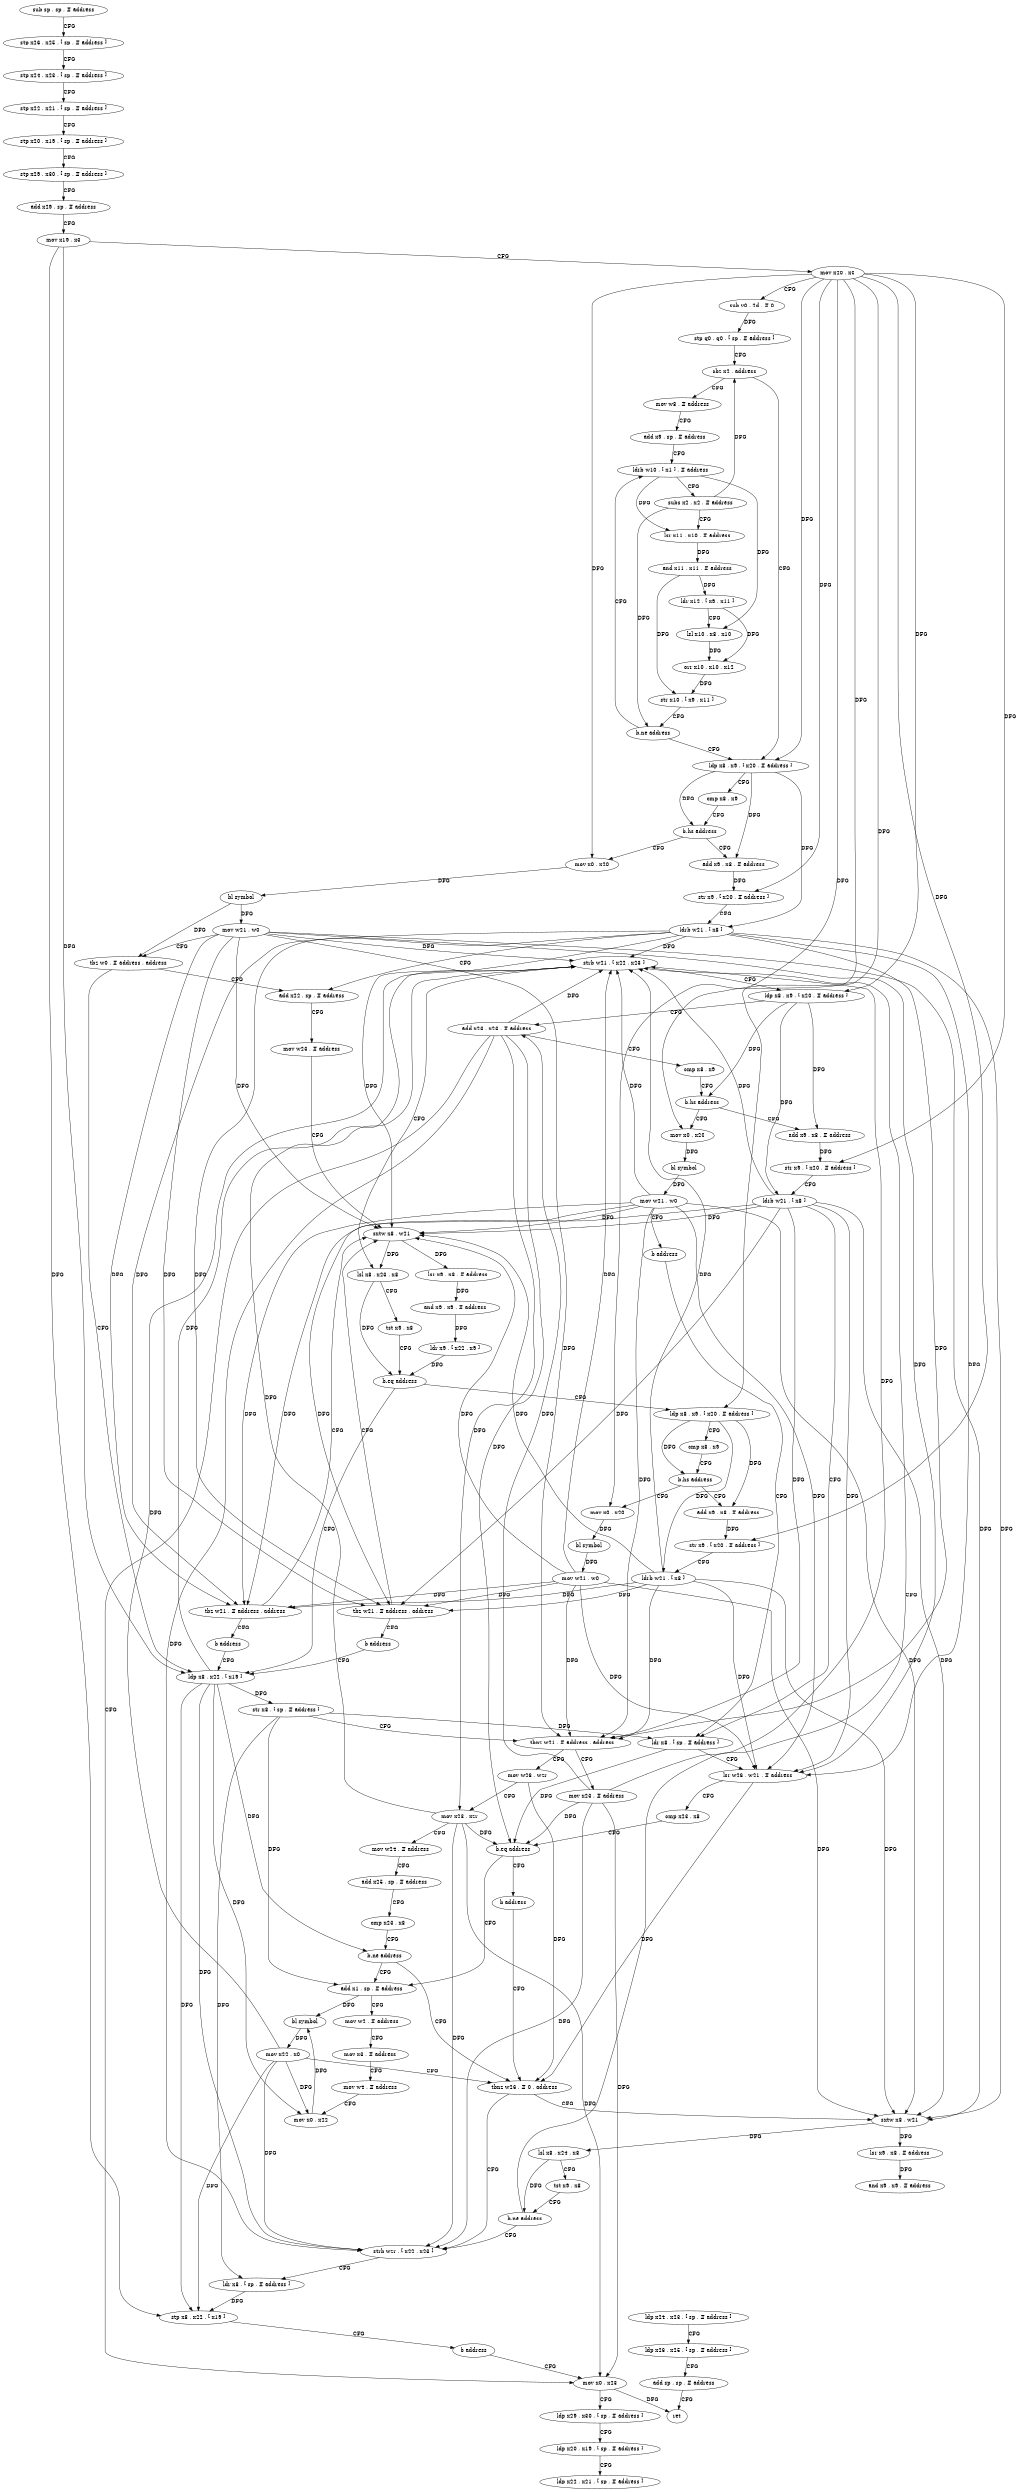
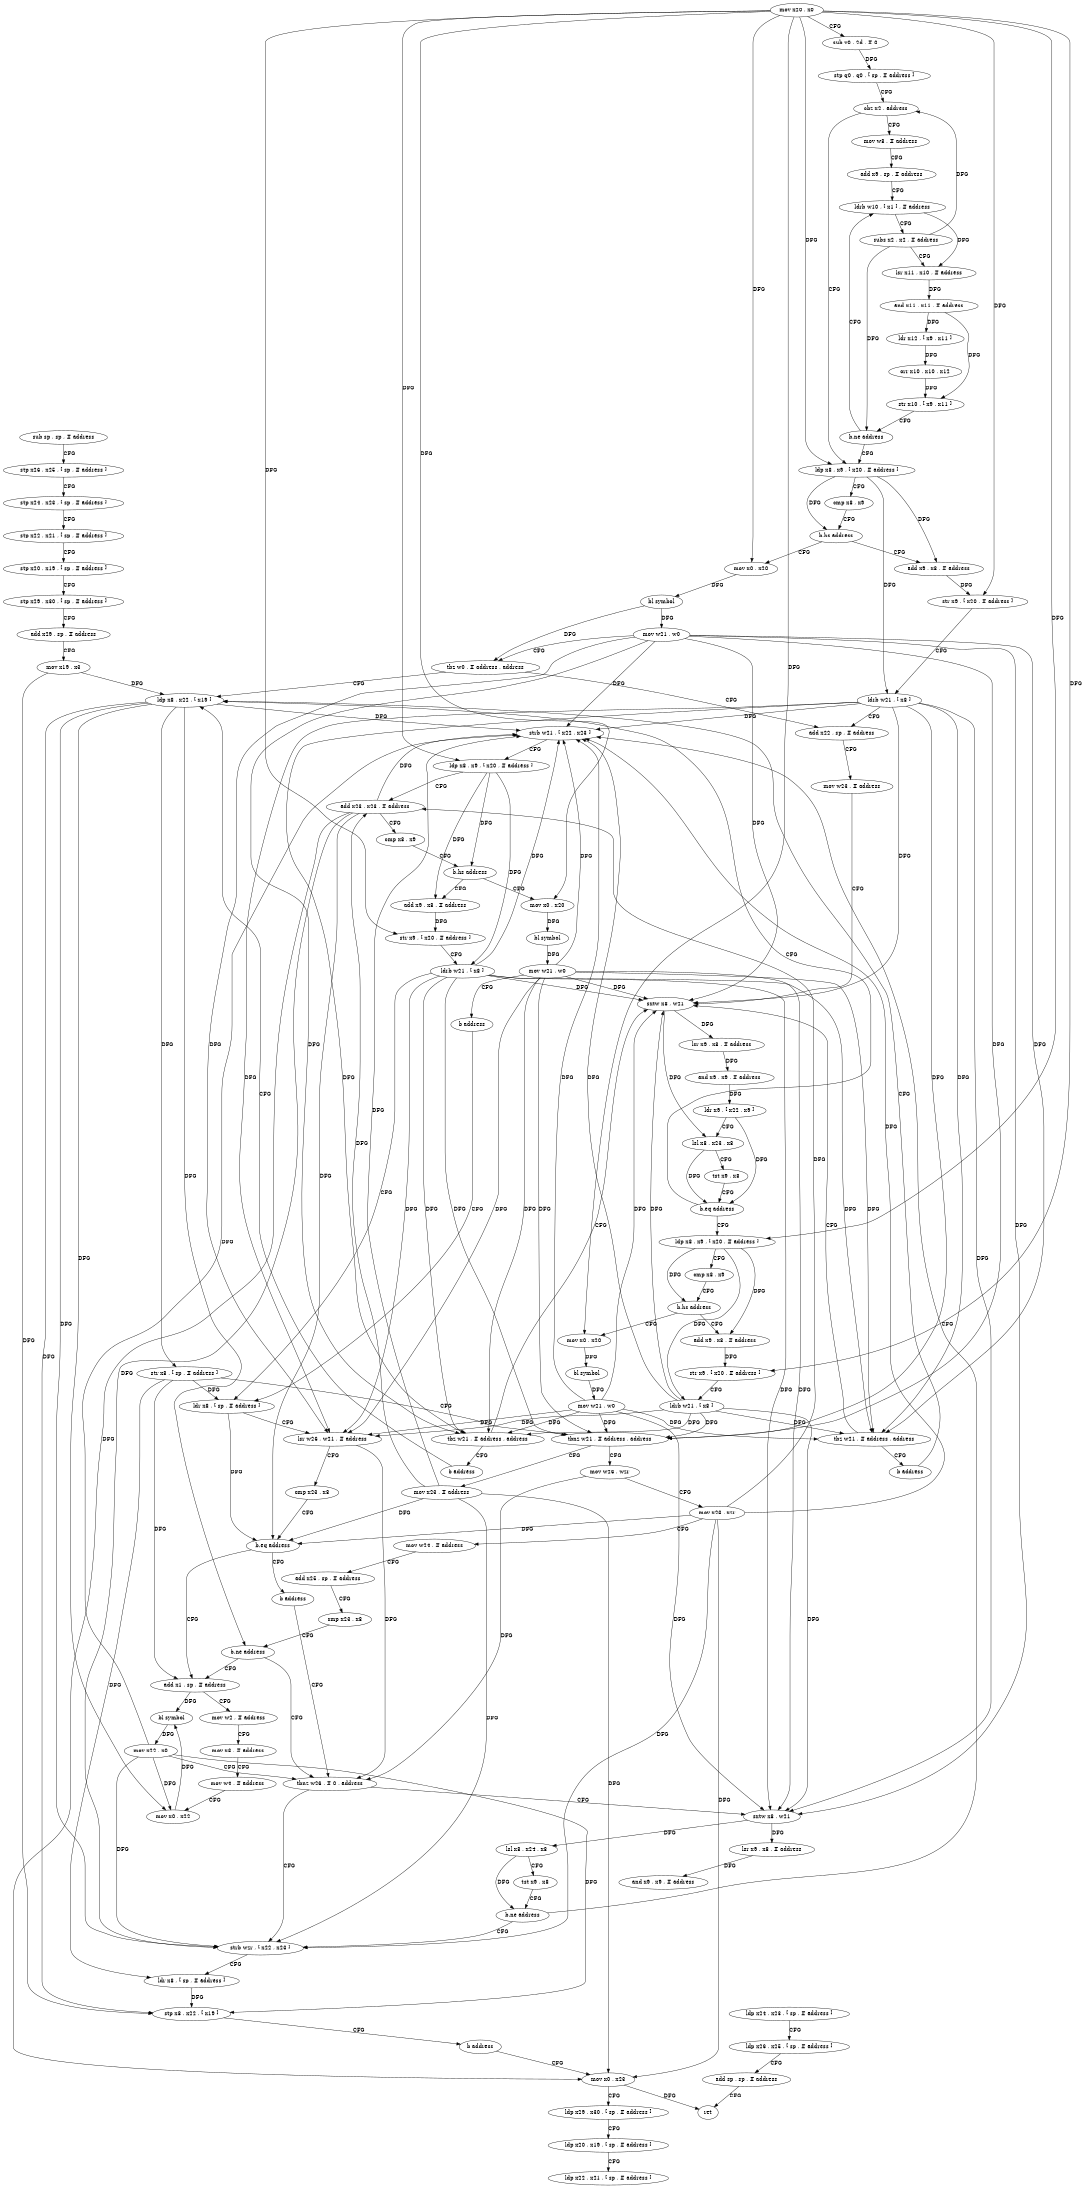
edge "mov x19 , x3" -> "mov x20 , x0": removed, label "CFG"
node "lsl x10 , x8 , x10": removed
edge "strb w21 , [ x22 , x23 ]" -> "lsl x8 , x23 , x8": now "ldr x9 , [ x22 , x9 ]" -> "lsl x8 , x23 , x8"
edge "add x23 , x23 , # address" -> "mov x23 , xzr": reversed
edge "add x23 , x23 , # address" -> "mov x0 , x23": label "CFG" -> "DFG"
